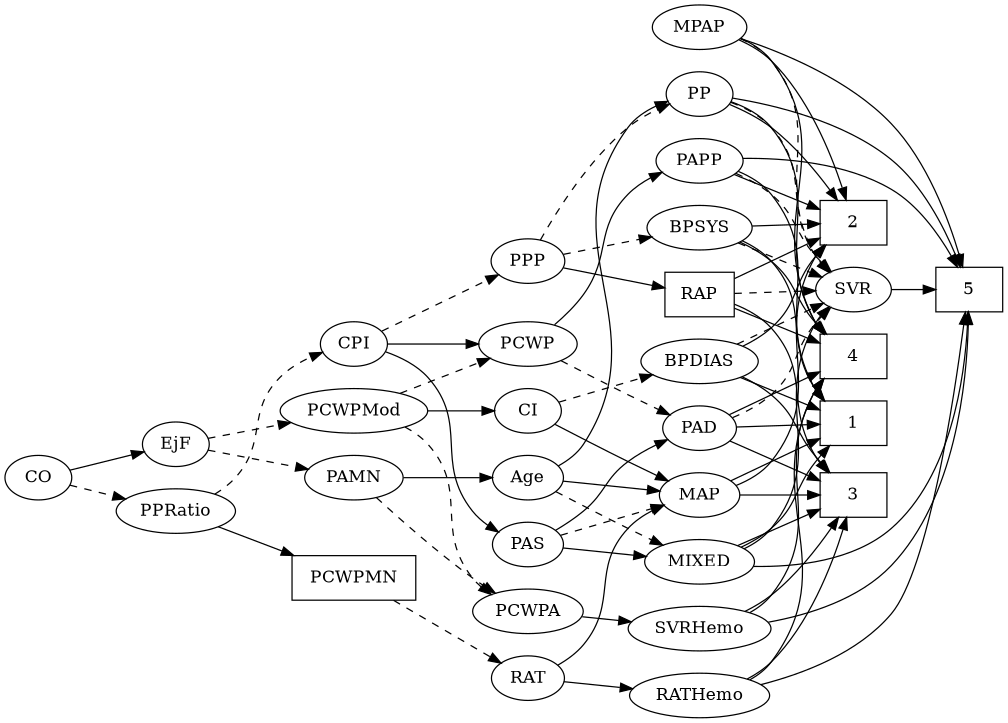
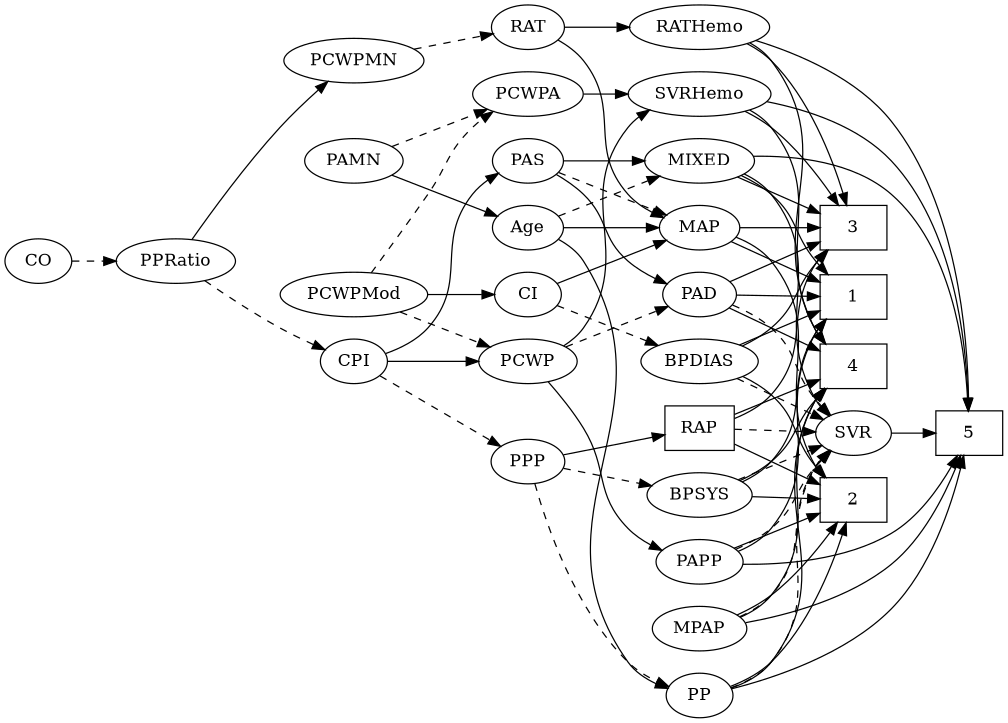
edge "PCWP" -> "SVRHemo": added
node "EjF": removed
node "PCWPMN": shape box -> ellipse
